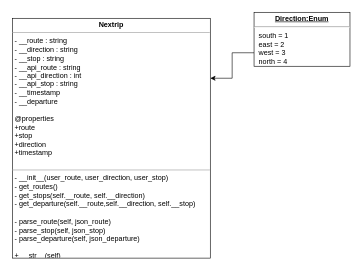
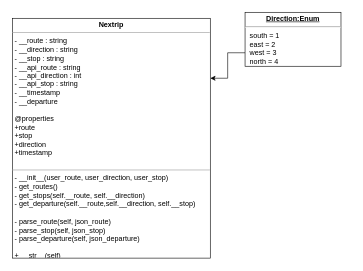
node "Direction:Enum south = 1 east = 2 west = 3 north = 4": moved (302, 39) -> (293, 39)
